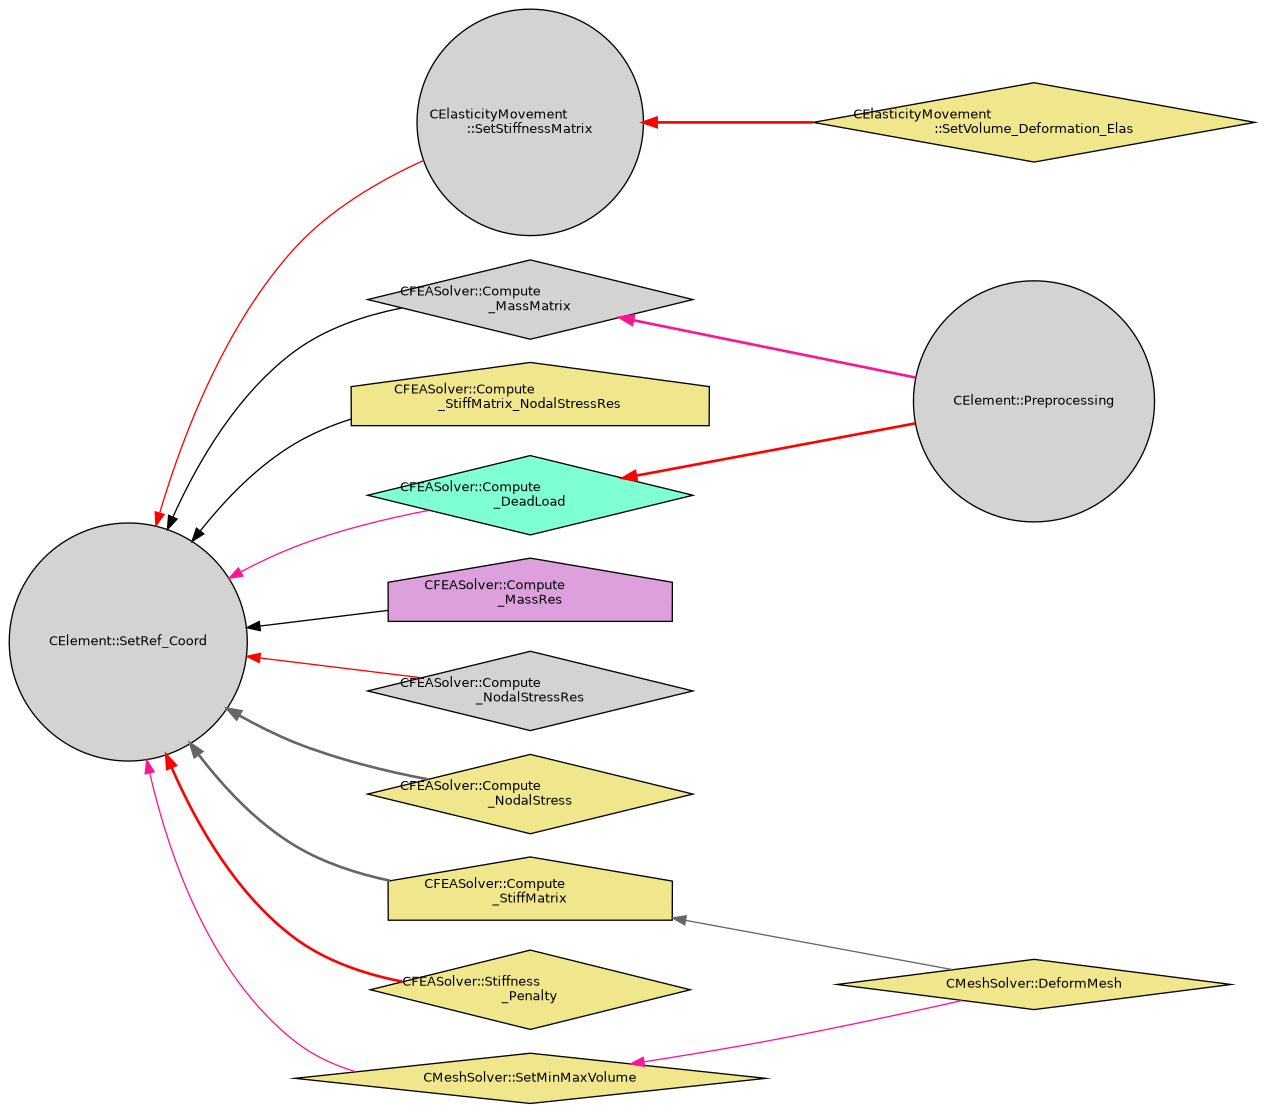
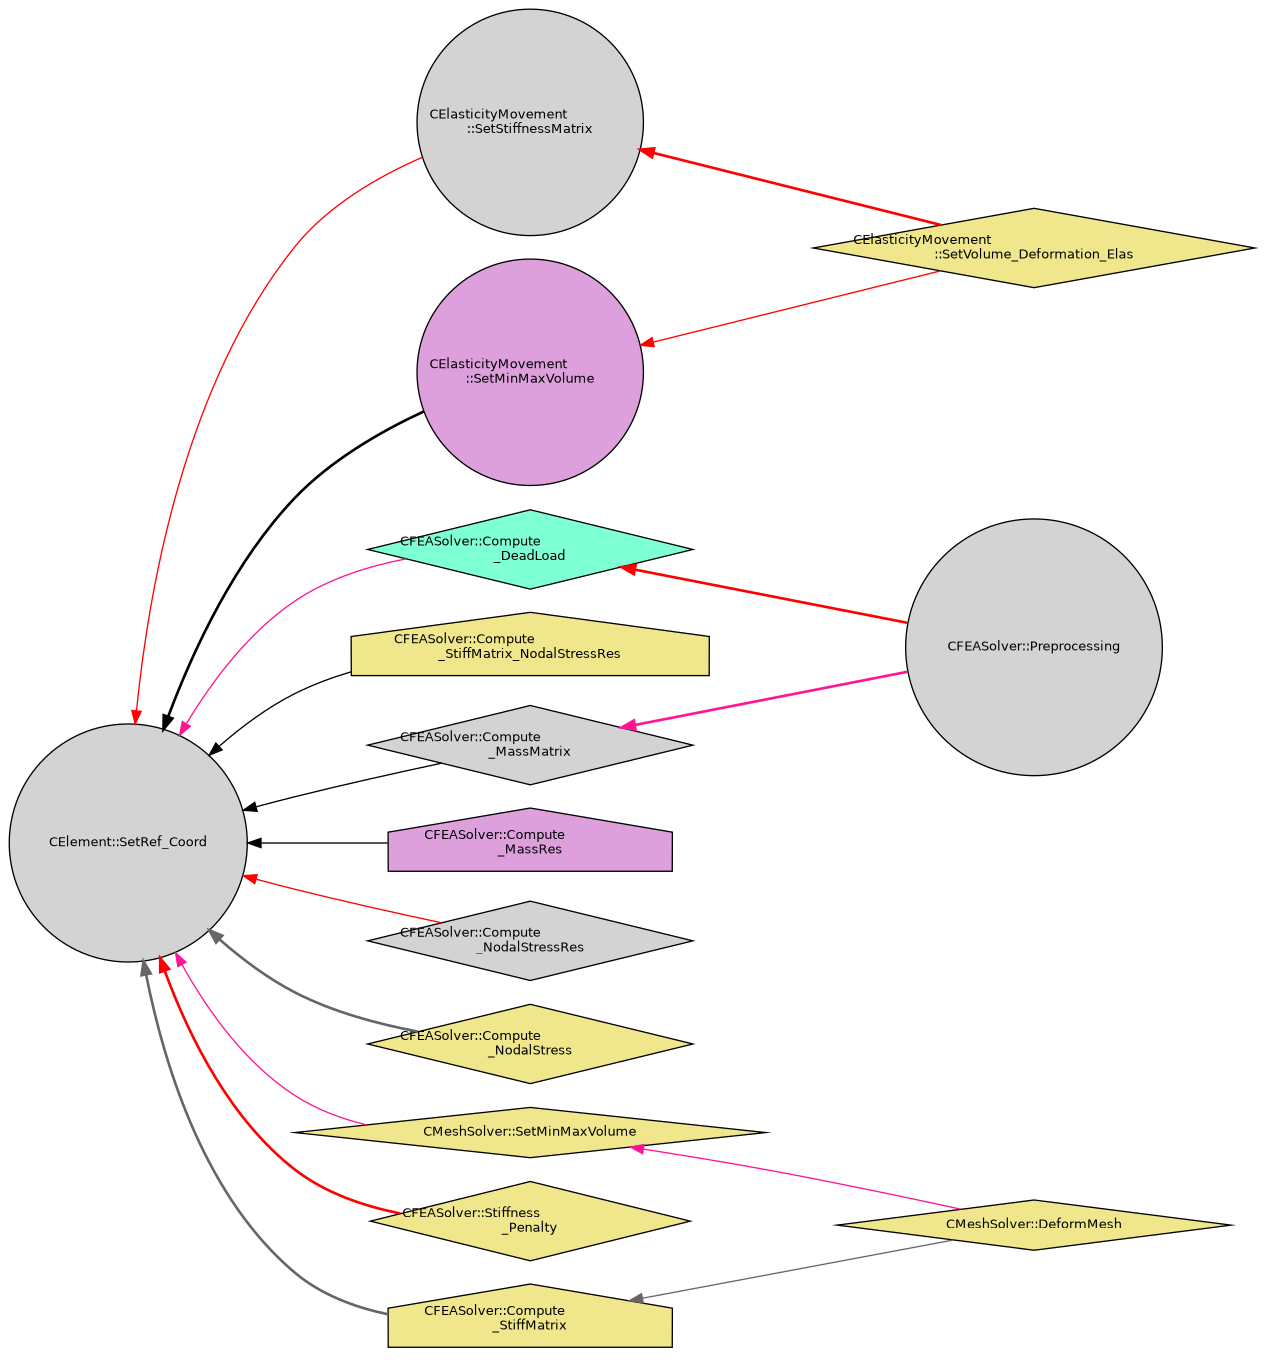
node "CElasticityMovement ::SetMinMaxVolume": added
node "CElement::Preprocessing": label "CElement::Preprocessing" -> "CFEASolver::Preprocessing"
